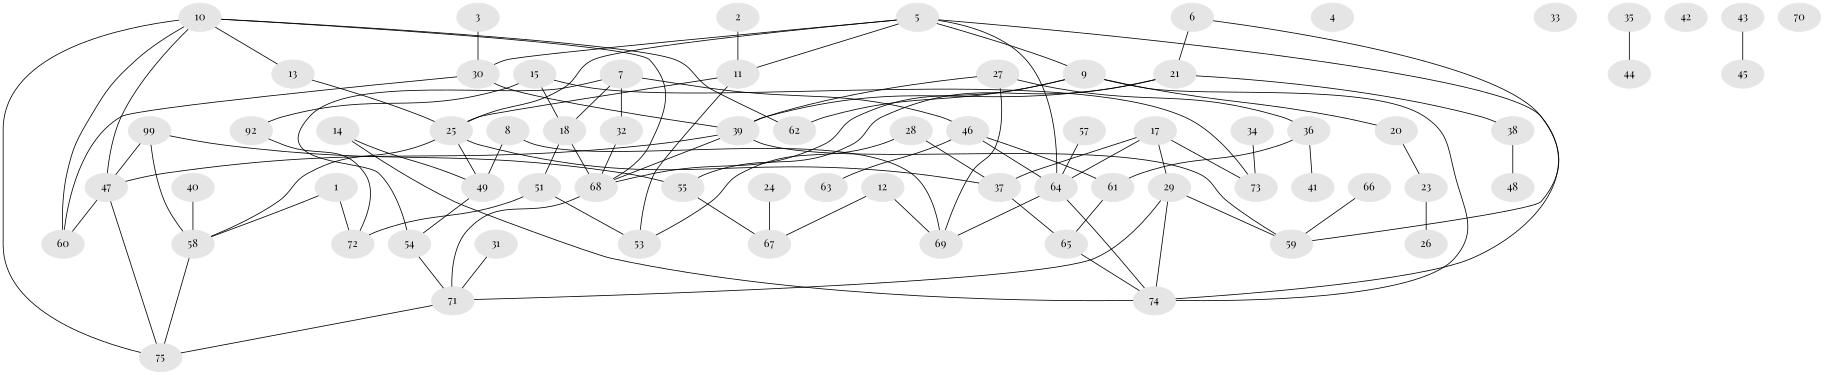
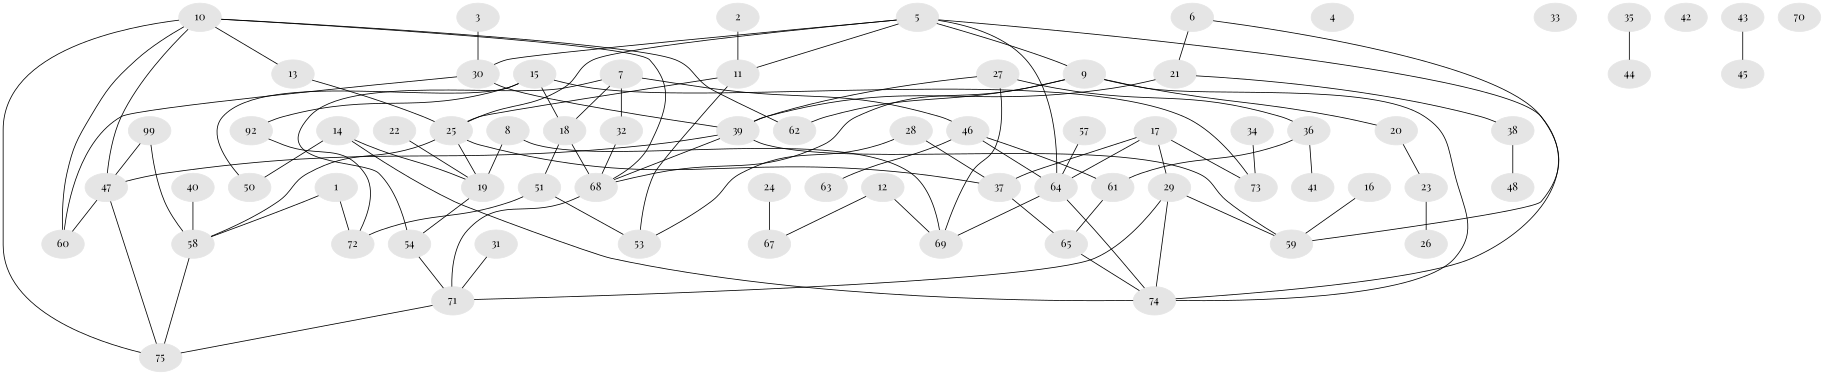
node "22": added
node "50": added
node "49": label "49" -> "19"
node "55": removed
node "66": label "66" -> "16"
